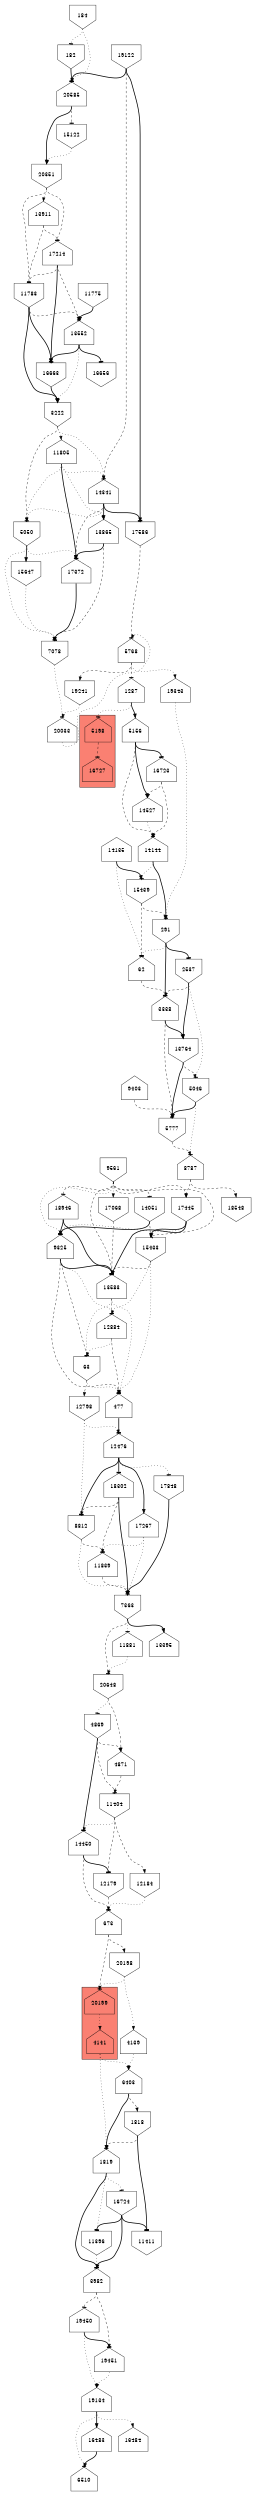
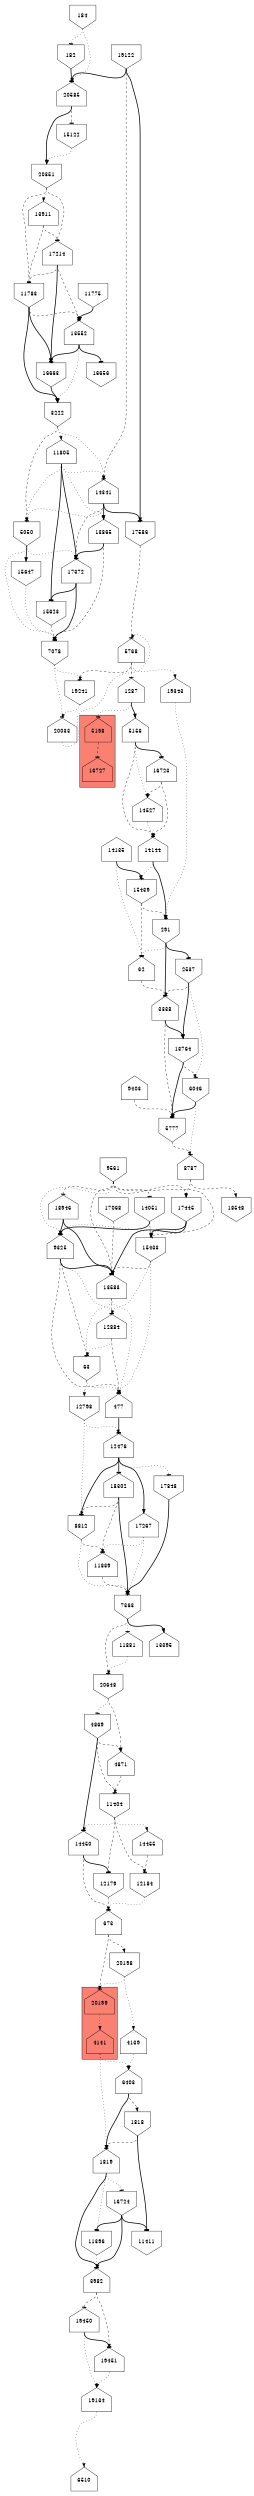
node "15623": added
edge "7078" -> "19241": added
edge "5156" -> "14527": style bold -> dotted
edge "13764" -> "5777": arrowhead normal -> tee
node "5046": label "5046" -> "6046"
edge "9561" -> "17068": removed
node "14455": added
edge "19134" -> "6510": arrowhead tee -> normal
node "16483": removed
node "16484": removed
